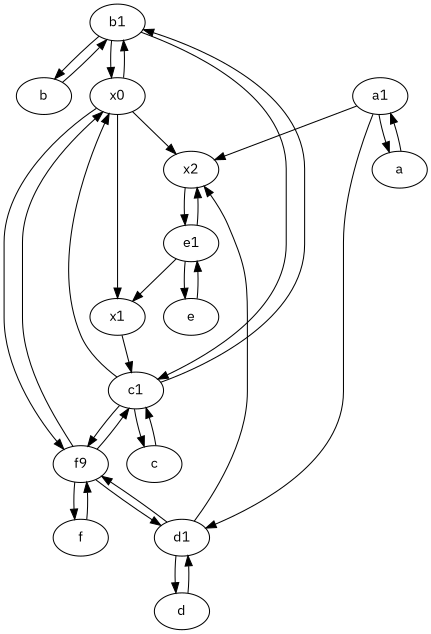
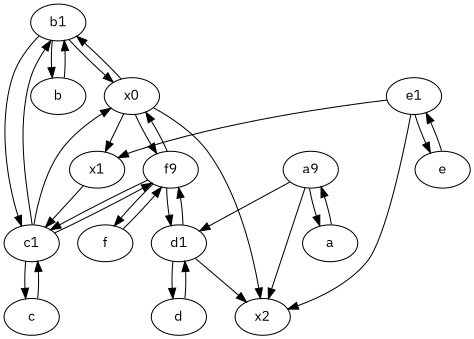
node "a1": label "a1" -> "a9"
edge "x2" -> "e1": removed
